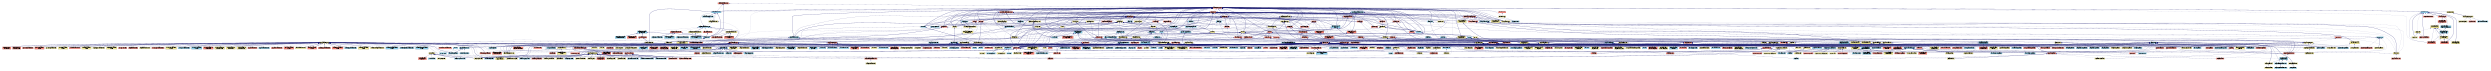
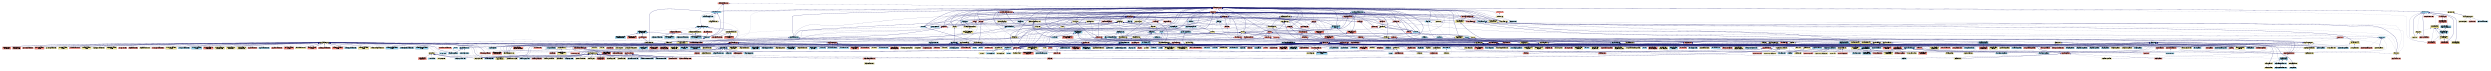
node "reduce_by_key.hpp": label "reduce_by_key.hpp" -> "reduce_by_future.hpp"
